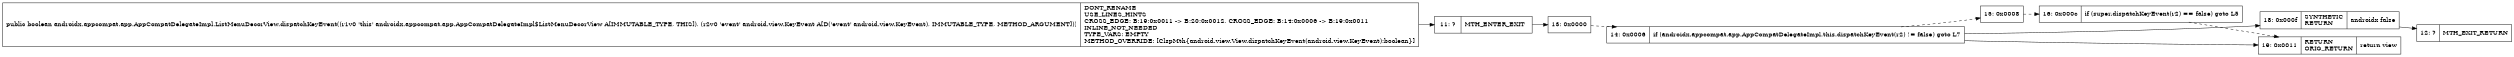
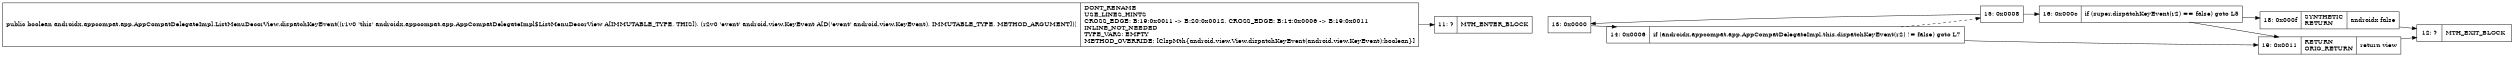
edge "15: 0x0008" -> "16: 0x000c": style dashed -> solid
node "11: ?": text "MTH_ENTER_EXIT" -> "MTH_ENTER_BLOCK"
edge "11: ?" -> "13: 0x0000": now "15: 0x0008" -> "13: 0x0000"
edge "13: 0x0000" -> "14: 0x0006": style dashed -> solid
edge "16: 0x000c" -> "19: 0x0011": style dashed -> solid
edge "14: 0x0006" -> "18: 0x000f": now "16: 0x000c" -> "18: 0x000f"
node "12: ?": text "MTH_EXIT_RETURN" -> "MTH_EXIT_BLOCK"
edge "19: 0x0011" -> "12: ?": added
